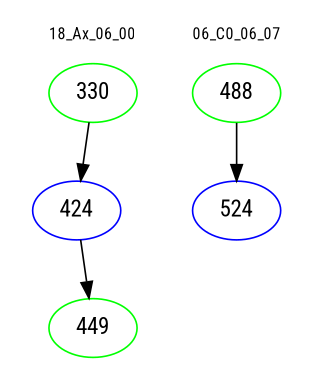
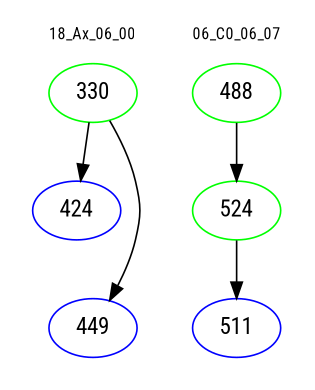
node "524": color blue -> green
edge "424" -> "449": now "330" -> "449"
node "449": color green -> blue
node "511": added
